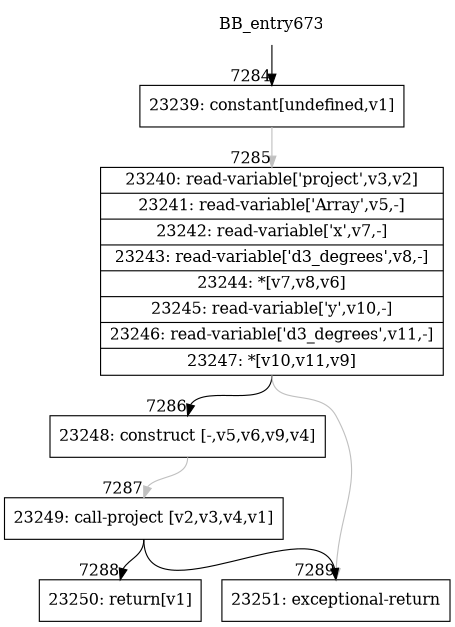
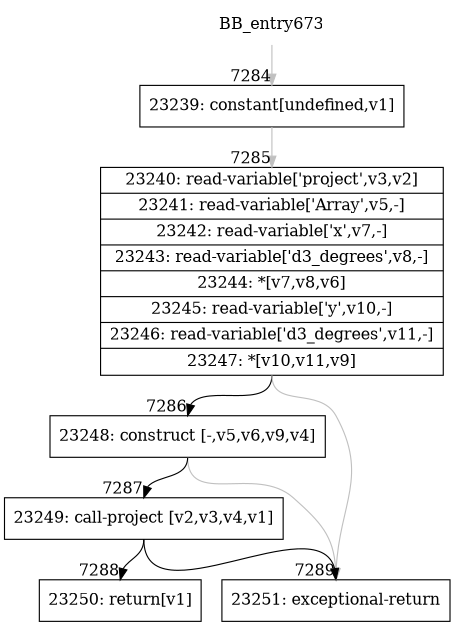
edge "BB_entry673" -> "23239: constant[undefined,v1]": color black -> gray
edge "23248: construct [-,v5,v6,v9,v4]" -> "23249: call-project [v2,v3,v4,v1]": color gray -> black
edge "23248: construct [-,v5,v6,v9,v4]" -> "23251: exceptional-return": added
